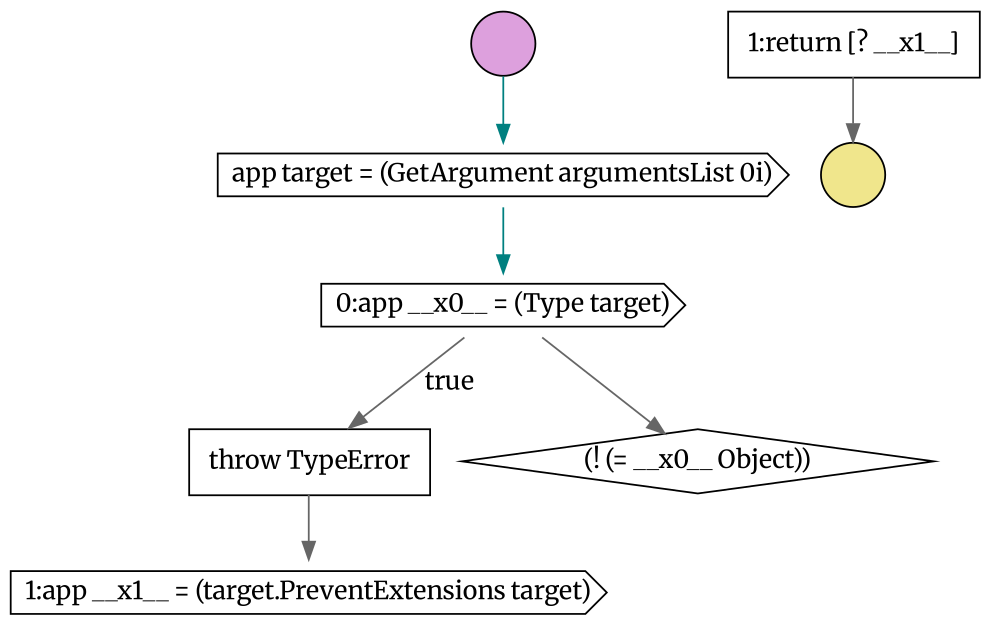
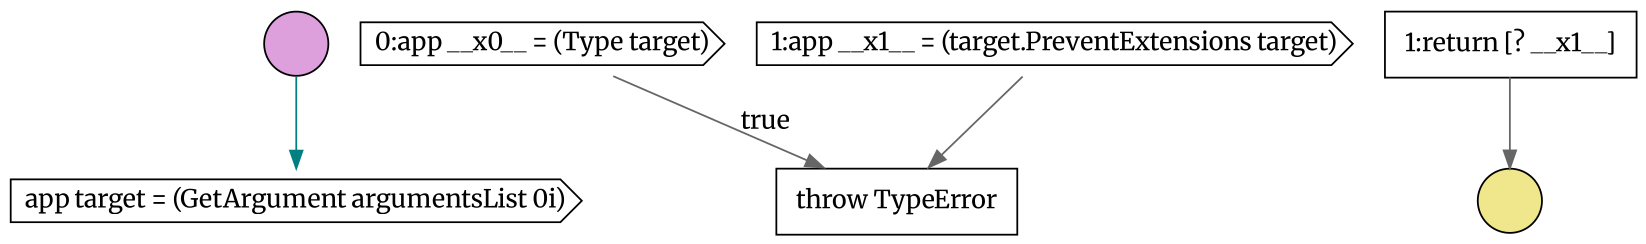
edge "app target = (GetArgument argumentsList 0i)" -> "0:app __x0__ = (Type target)": removed
node "(! (= __x0__ Object))": removed
edge "throw TypeError" -> "1:app __x1__ = (target.PreventExtensions target)": reversed
